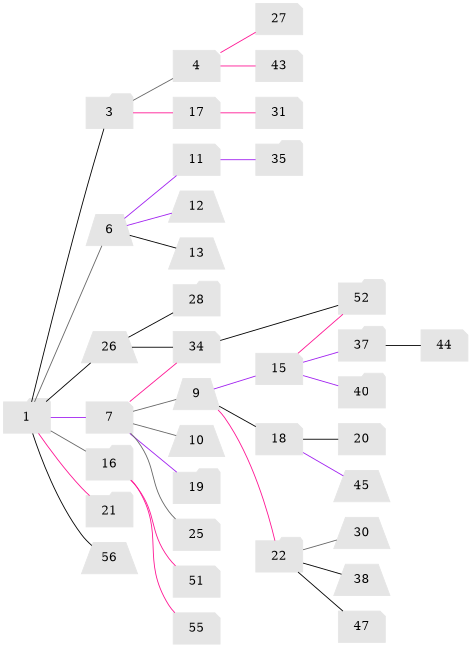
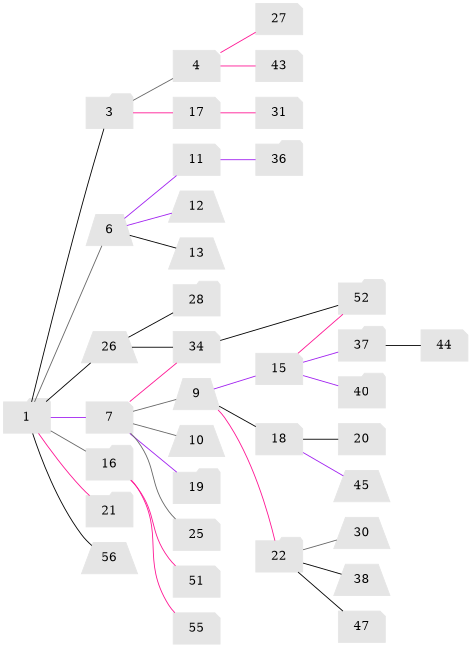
node "35": label "35" -> "36"
